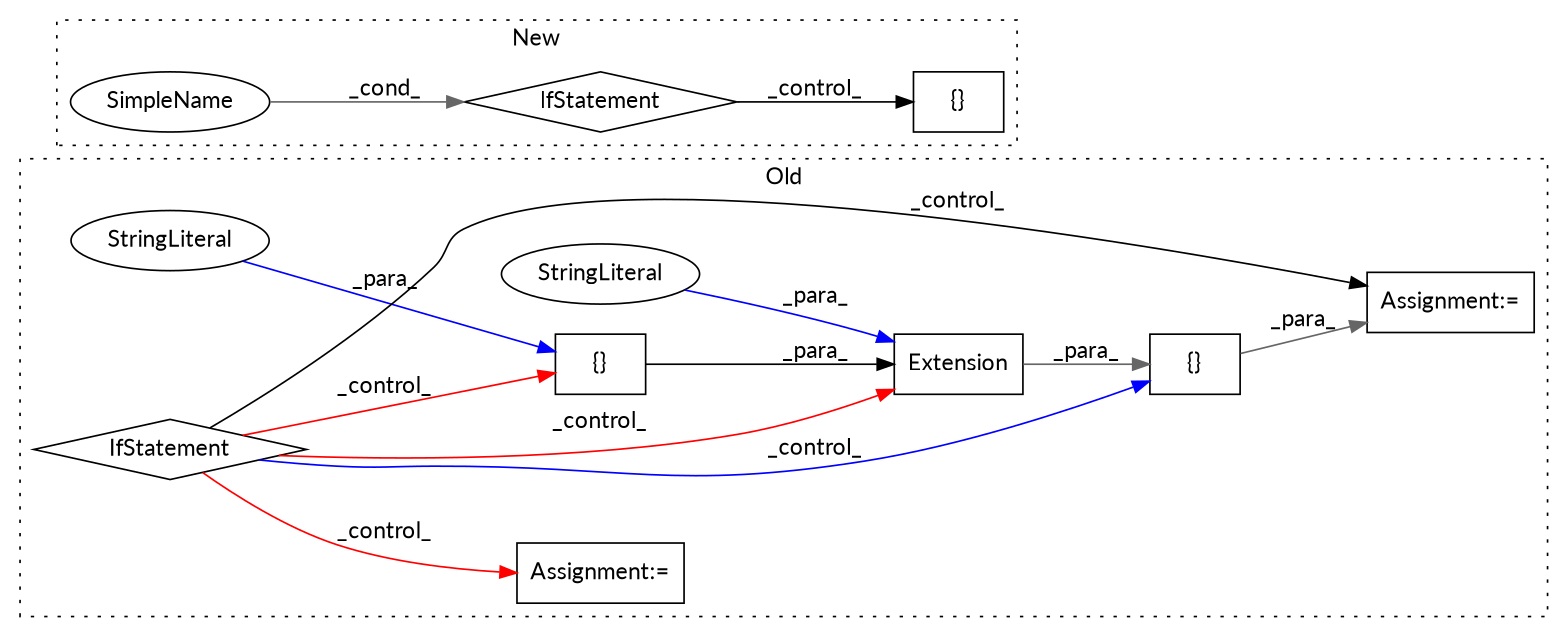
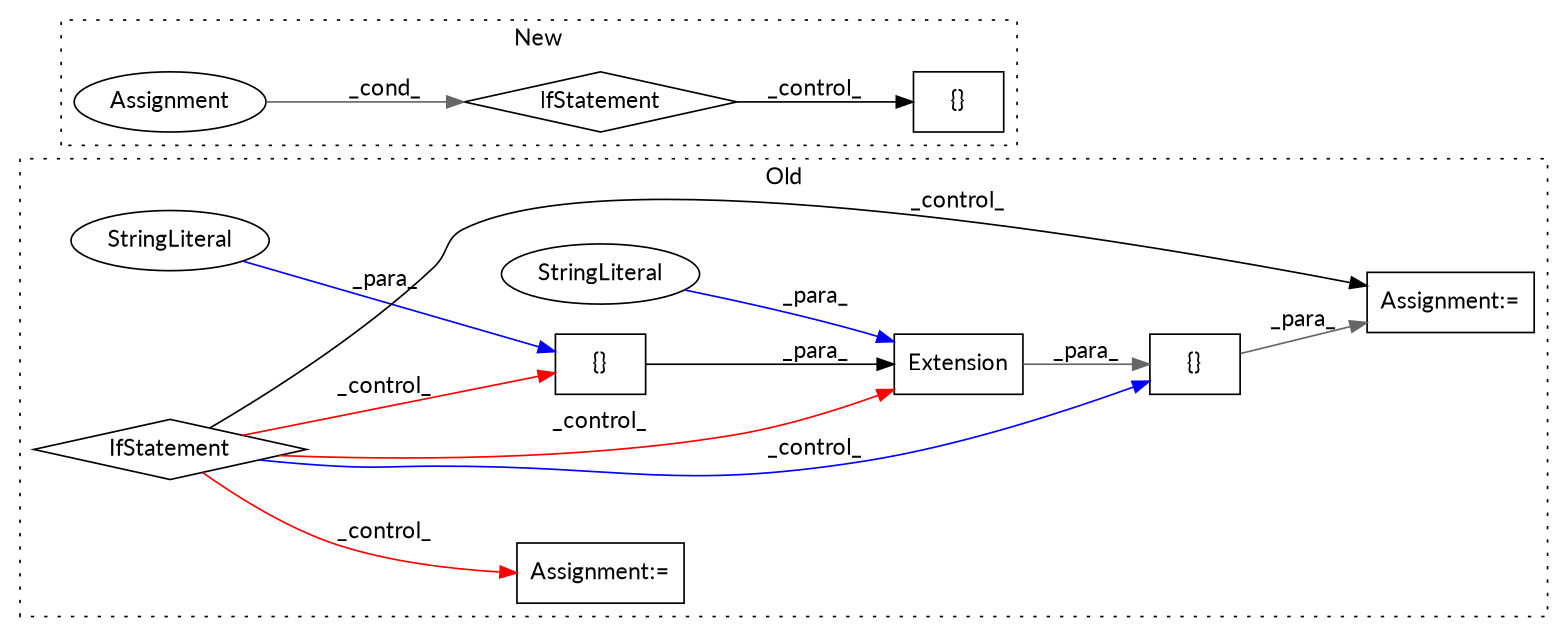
node "SimpleName": label "SimpleName" -> "Assignment"
